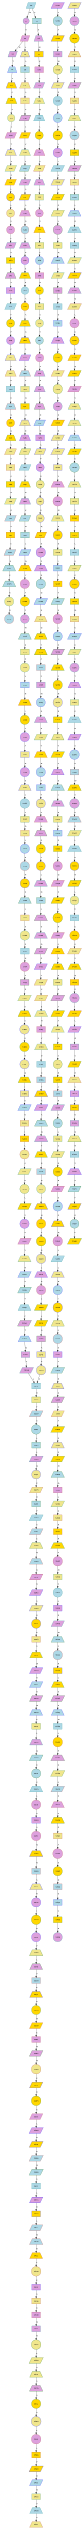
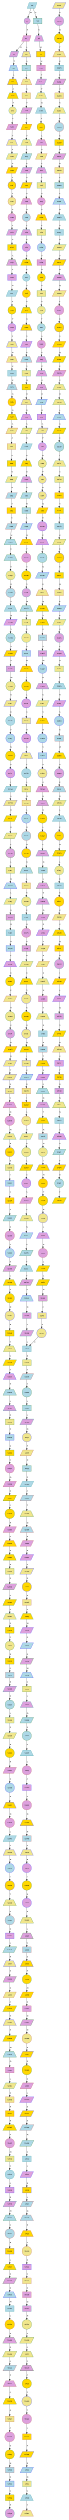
node "S113": added
